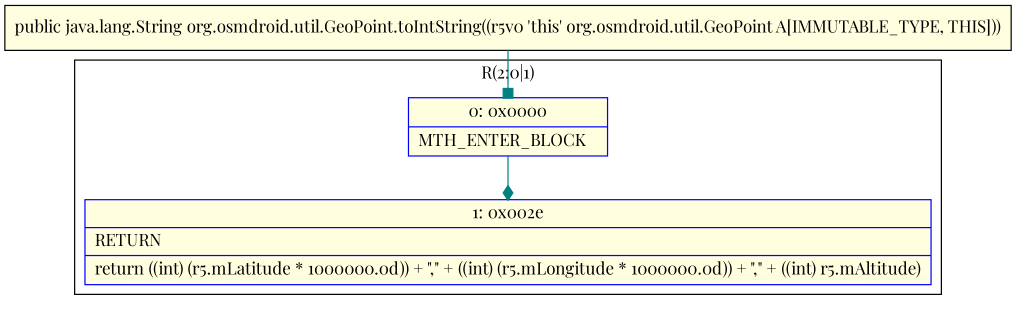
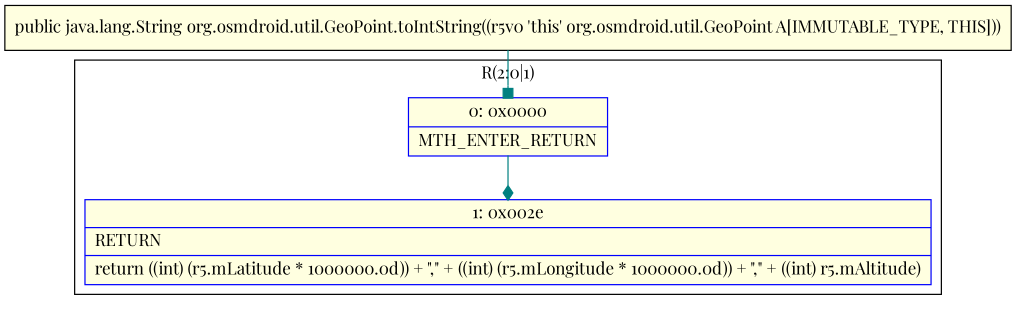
node "0: 0x0000": text "MTH_ENTER_BLOCK" -> "MTH_ENTER_RETURN"
